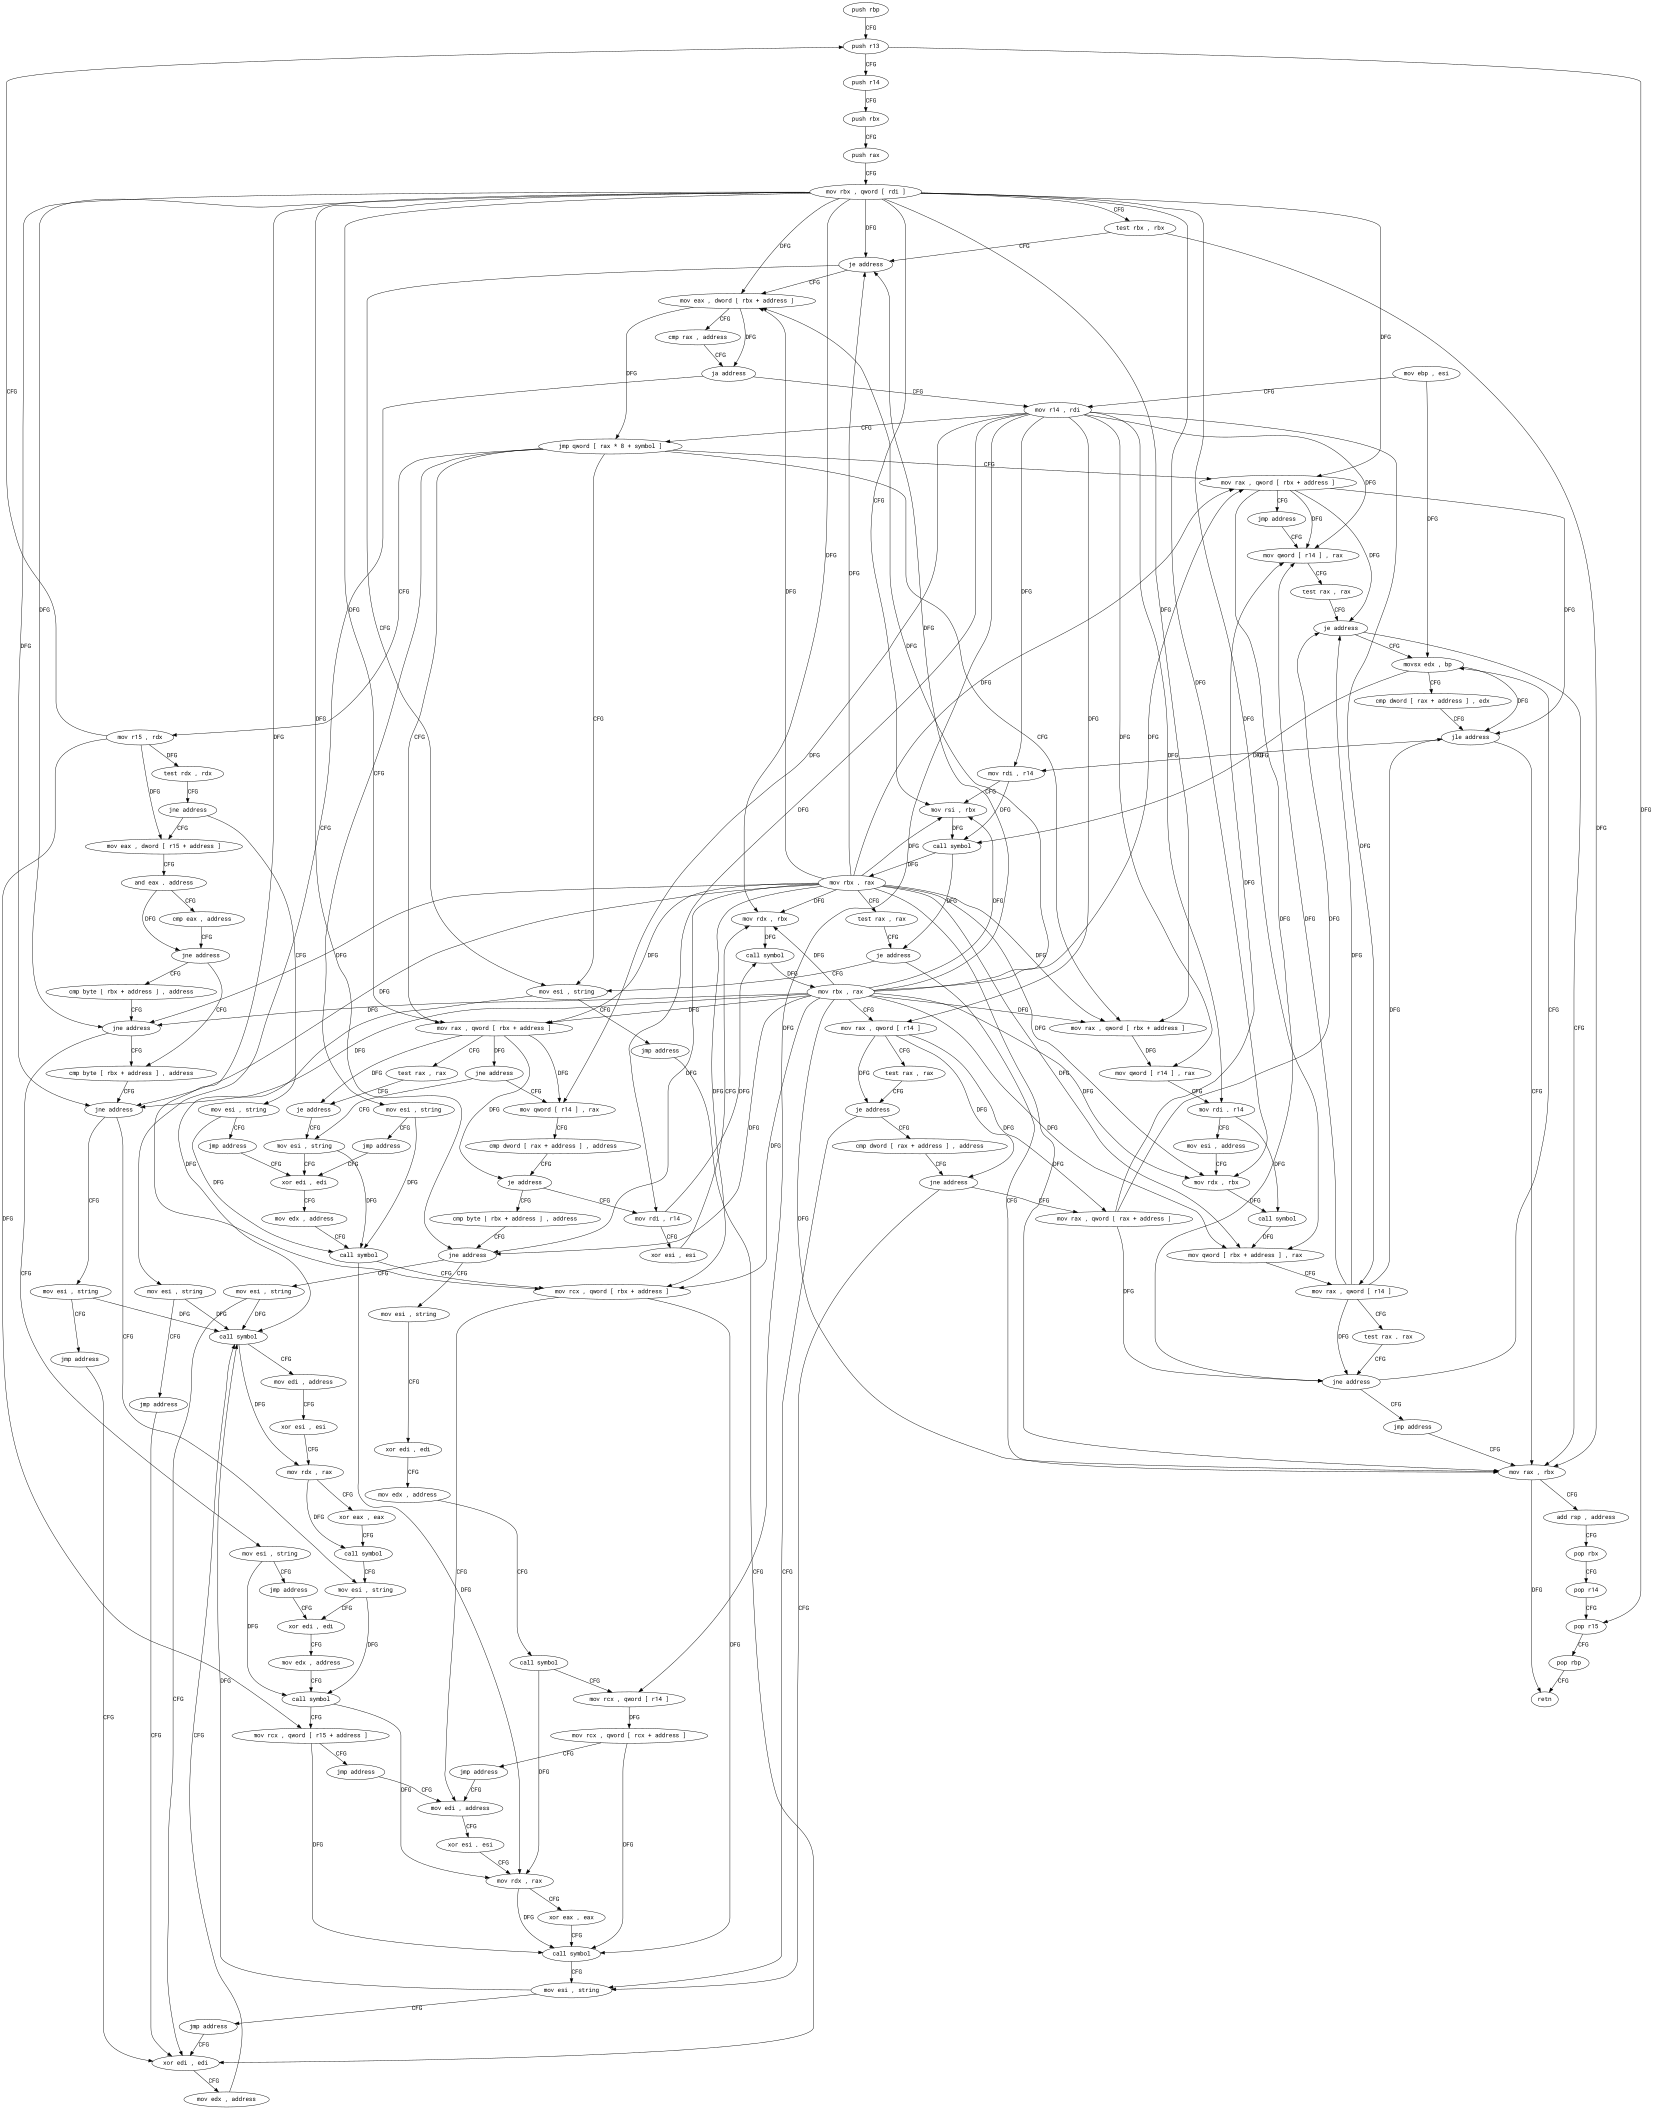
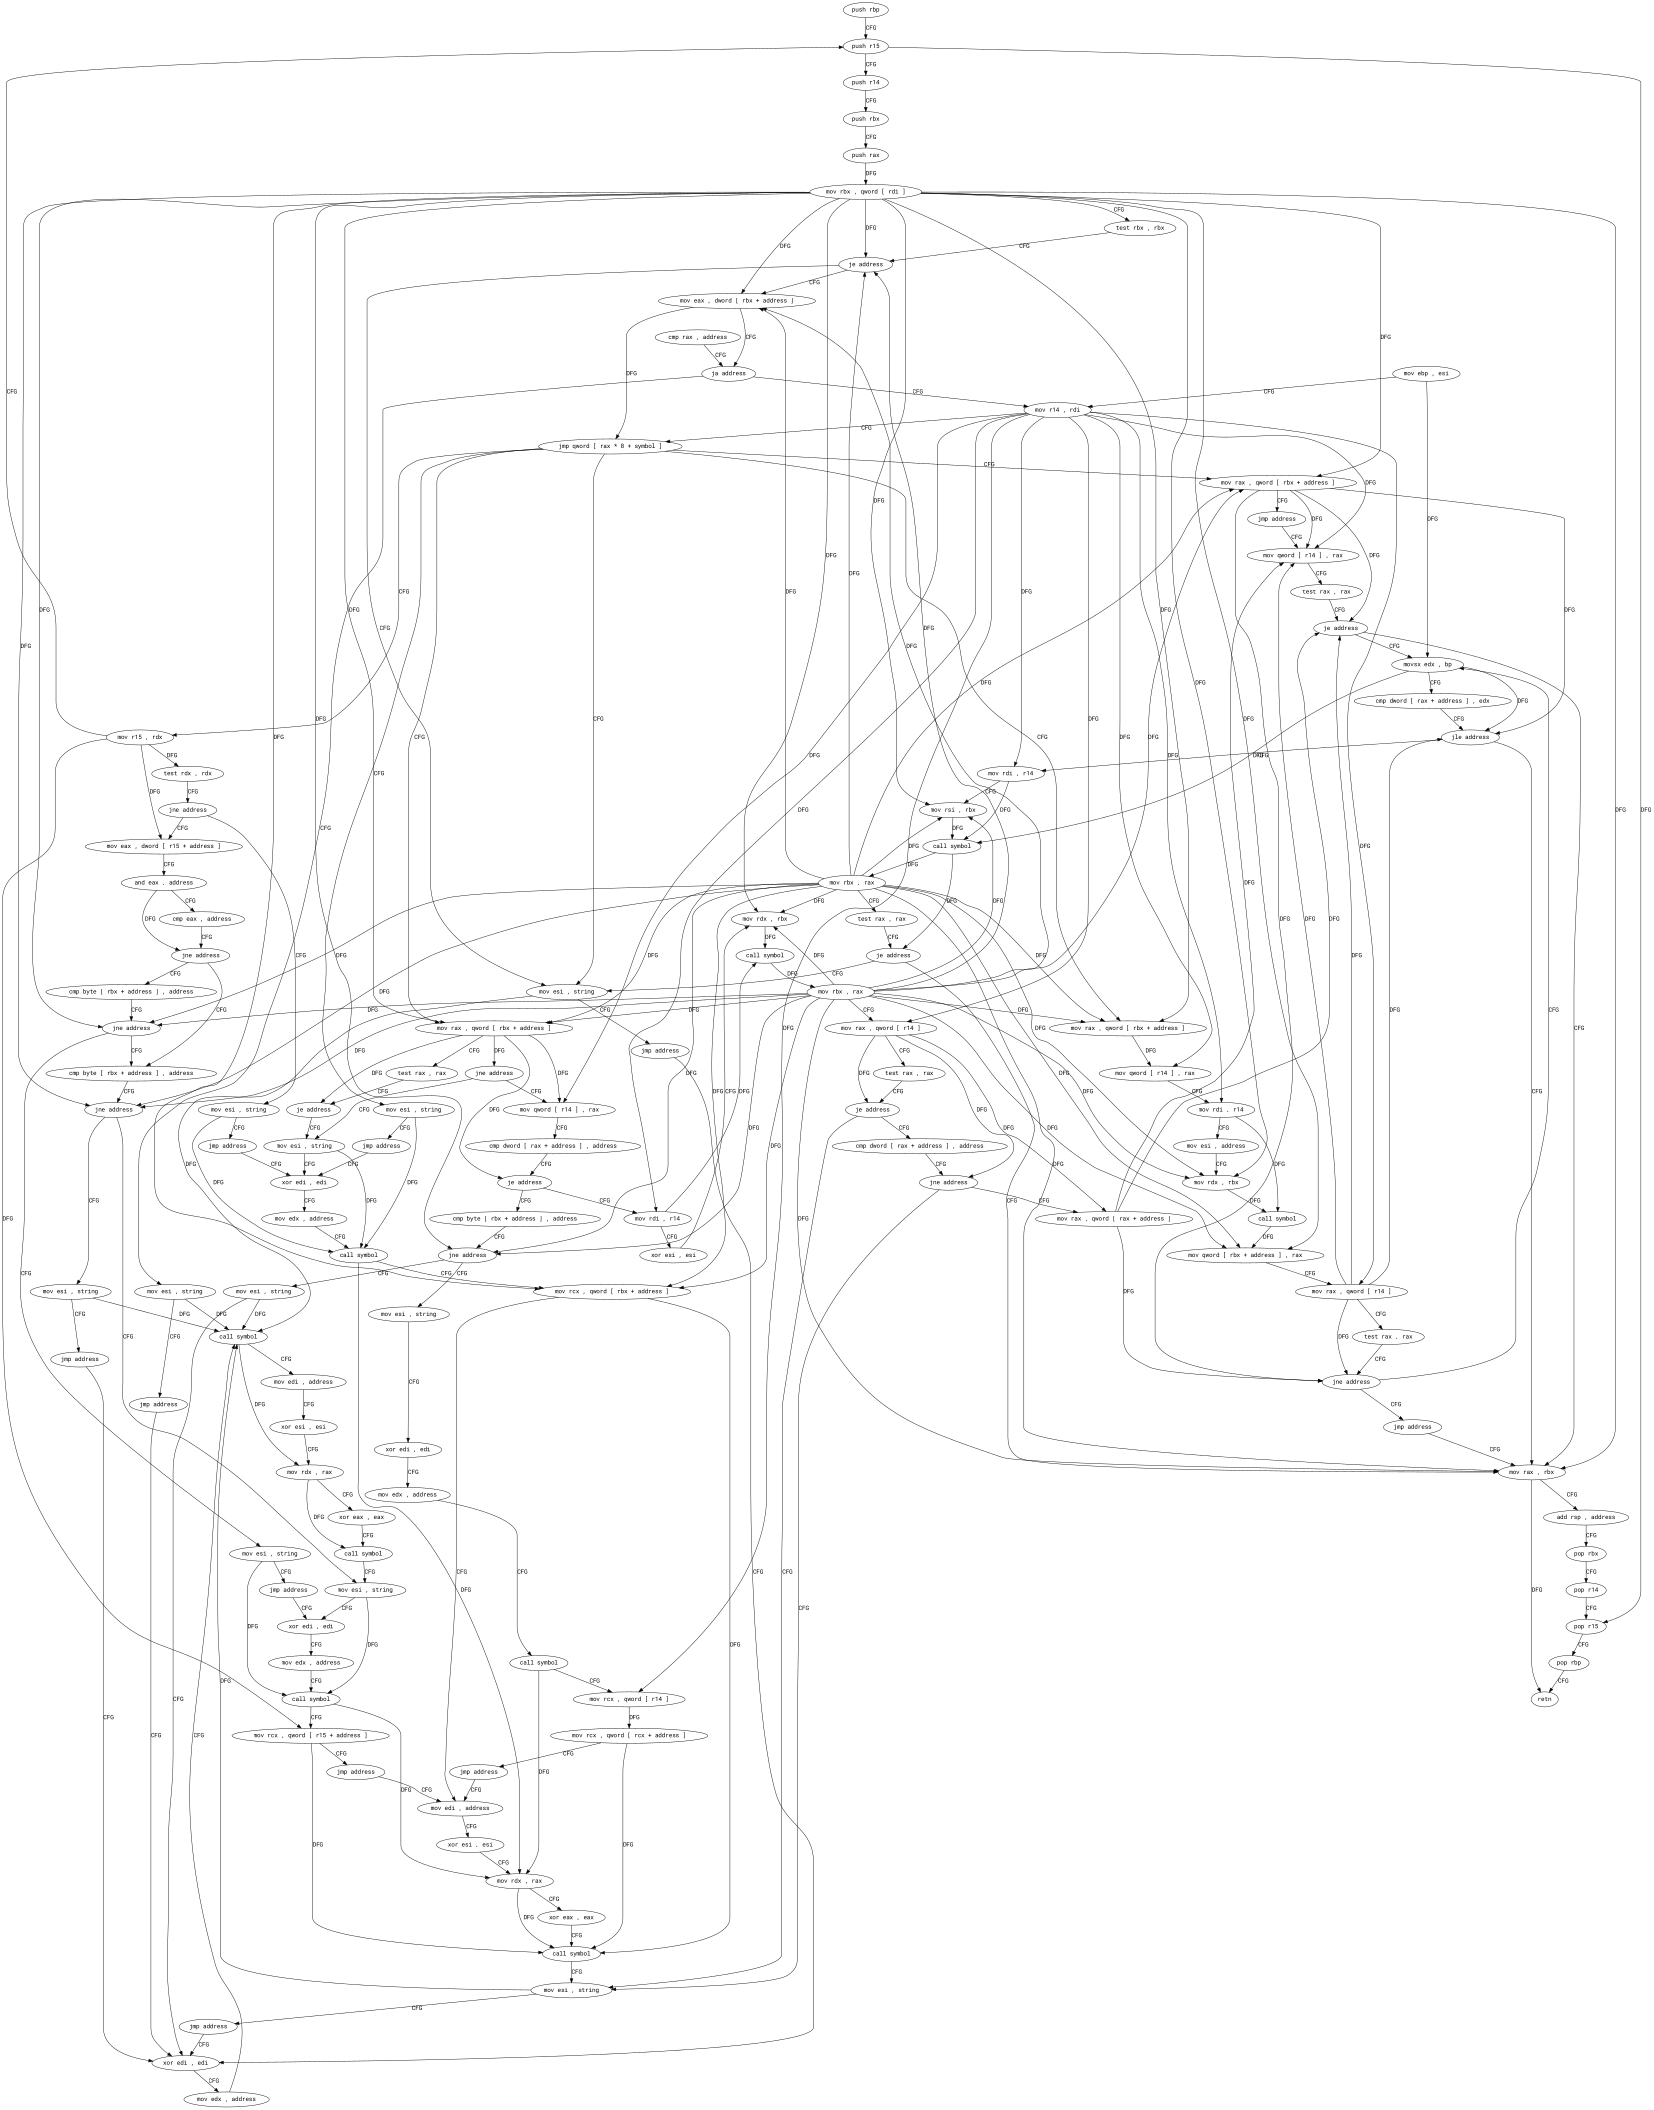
node "push r13": label "push r13" -> "push r15"
edge "push rax" -> "mov rbx , qword [ rdi ]": label "CFG" -> "DFG"
edge "mov eax , dword [ rbx + address ]" -> "cmp rax , address": removed, label "CFG"
edge "mov eax , dword [ rbx + address ]" -> "ja address": label "DFG" -> "CFG"
edge "mov rbx , qword [ rdi ]" -> "mov rsi , rbx": label "CFG" -> "DFG"
edge "test rbx , rbx" -> "mov rax , rbx": now "mov rbx , qword [ rdi ]" -> "mov rax , rbx"
